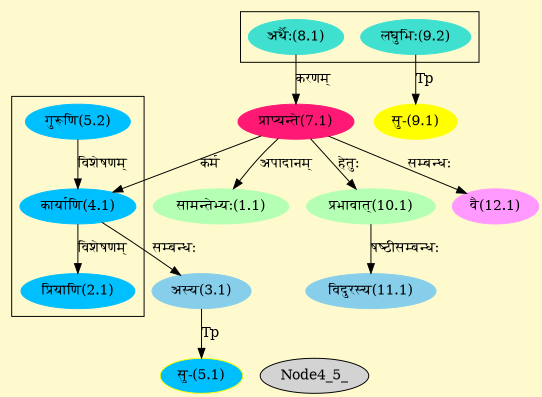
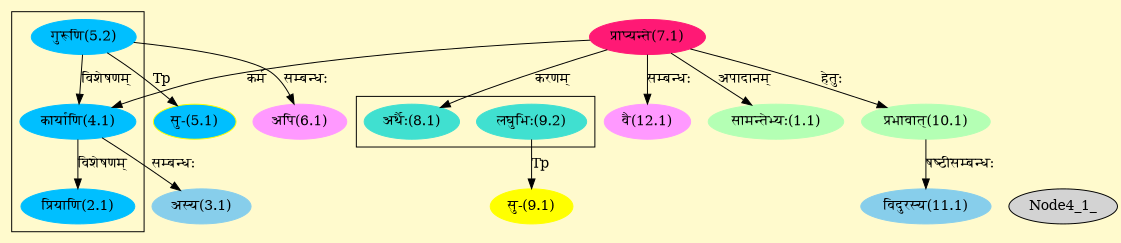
edge "अर्थैः(8.1)" -> "प्राप्यन्ते(7.1)": reversed
node "अपि(6.1)": added
edge "अस्य(3.1)" -> "सु-(5.1)": now "गुरूणि(5.2)" -> "सु-(5.1)"
node "Node4_5_": label "Node4_5_" -> "Node4_1_"
